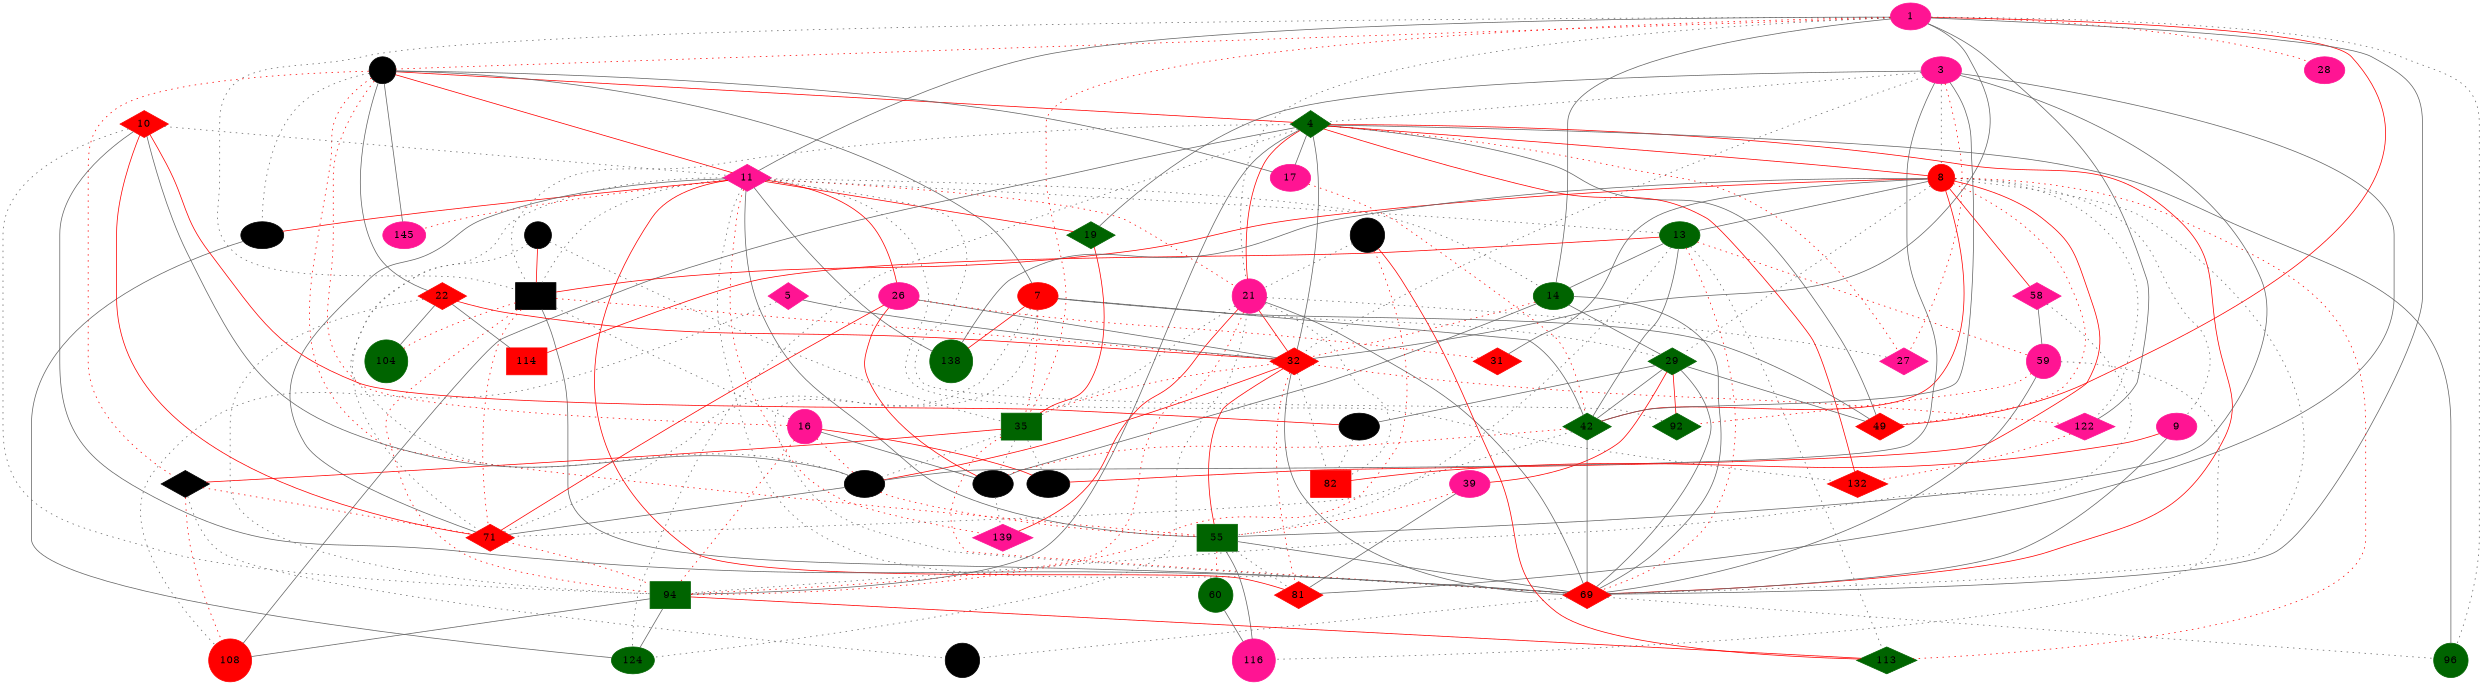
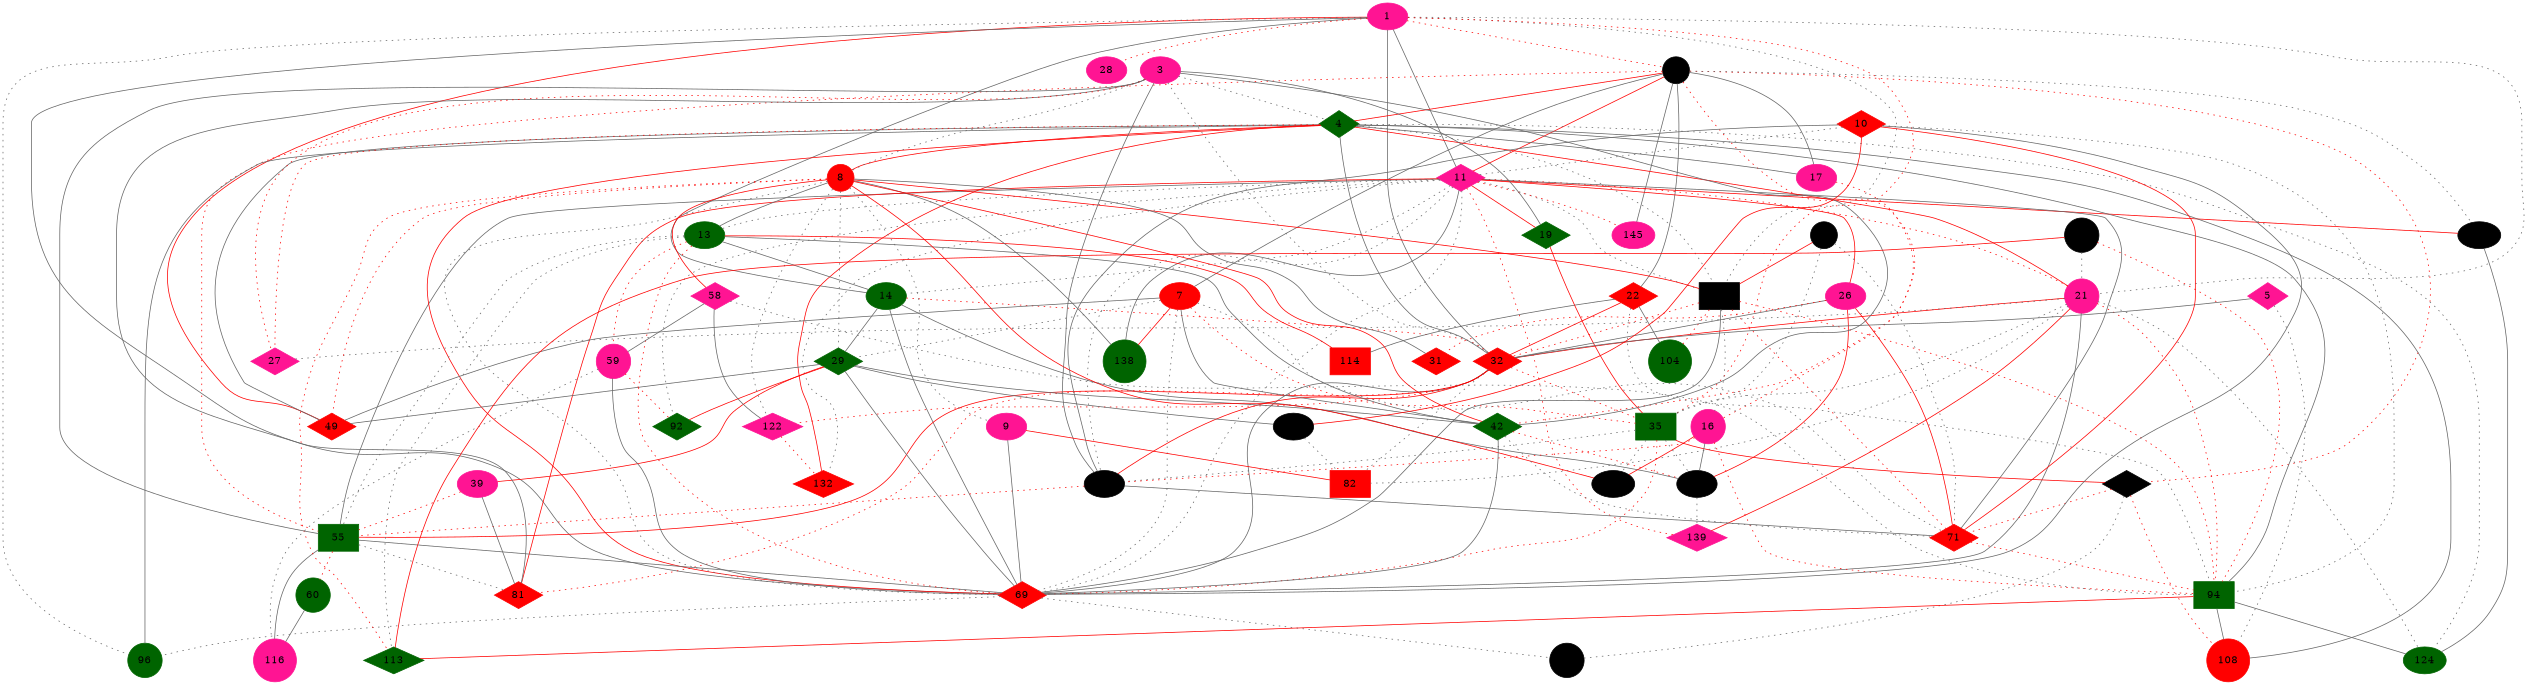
edge "1" -- "122": now "58" -- "122"
